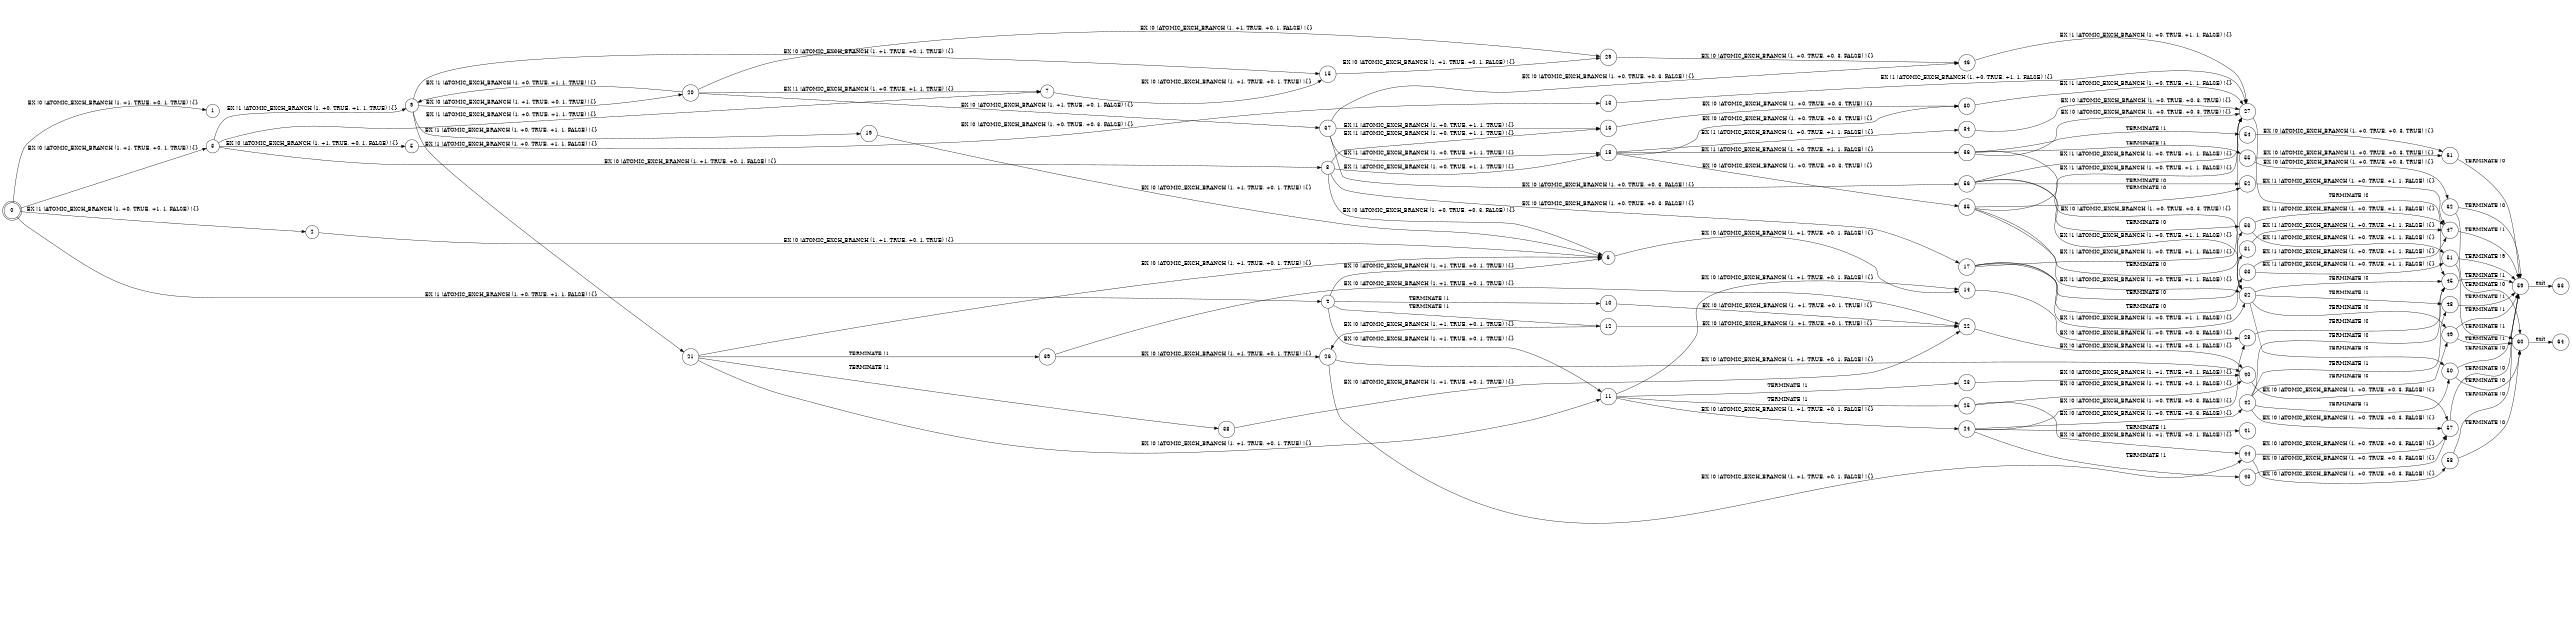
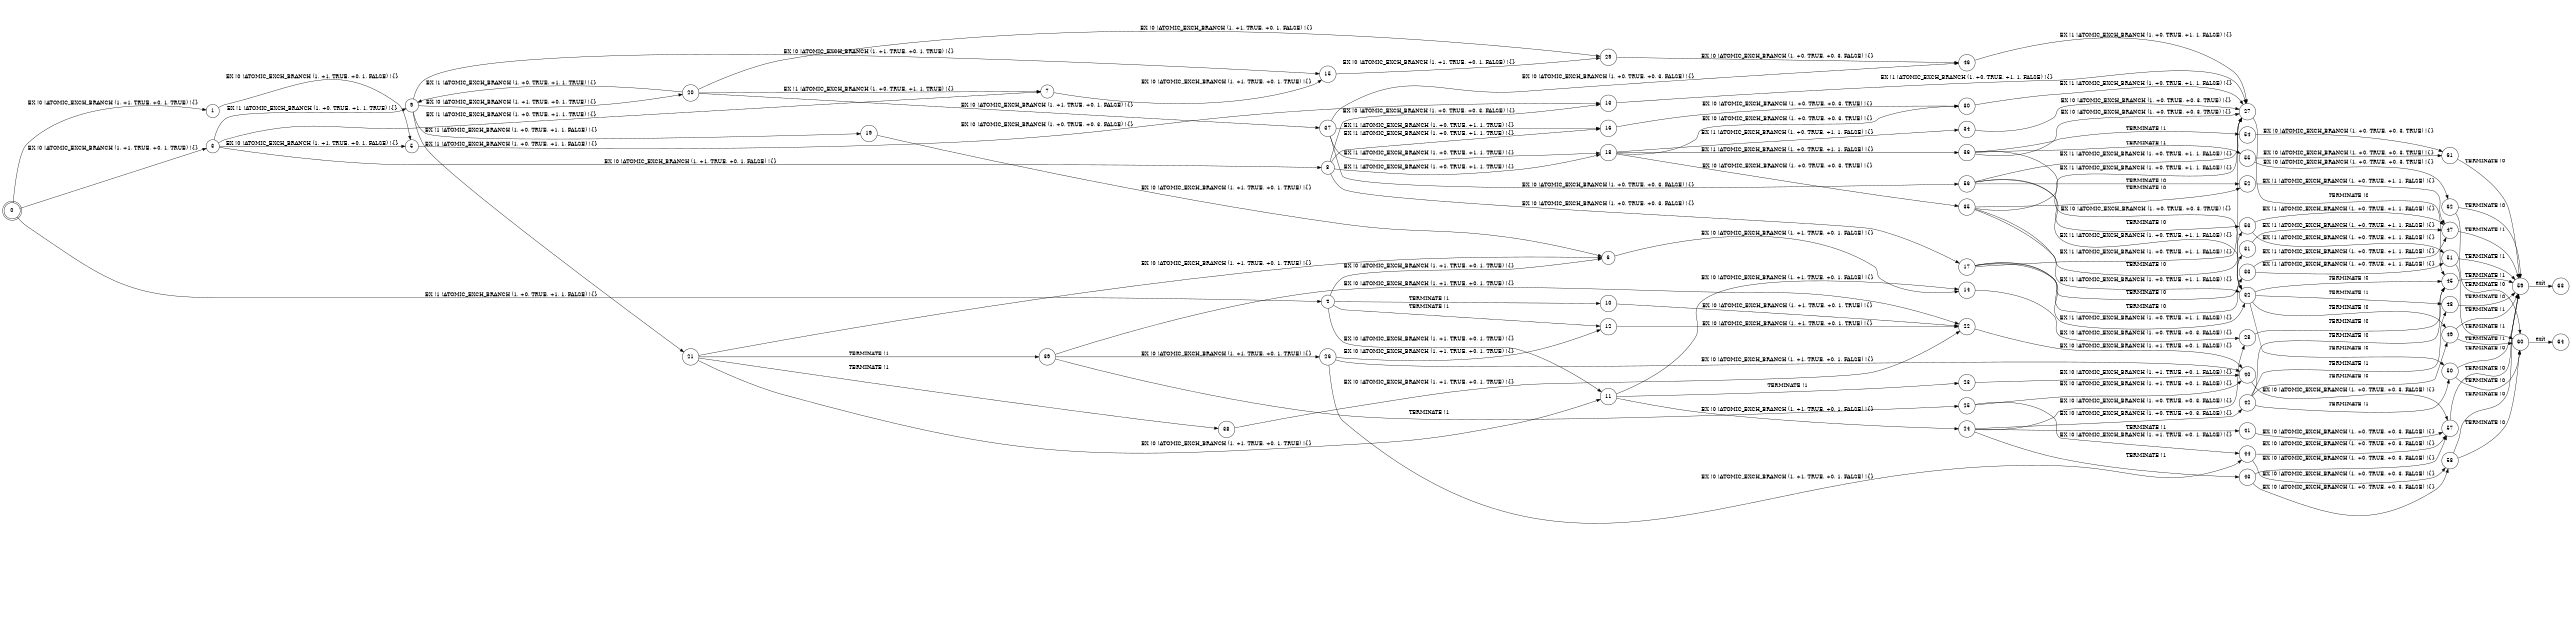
edge "1" -> "5": added, label "EX !0 !ATOMIC_EXCH_BRANCH (1, +1, TRUE, +0, 1, FALSE) !{}"
edge "8" -> "6": now "8" -> "13"
node "2": removed
edge "51" -> "59": label "TERMINATE !9" -> "TERMINATE !1"
edge "48" -> "59": label "TERMINATE !1" -> "TERMINATE !0"
edge "12" -> "26": reversed
edge "11" -> "25": now "39" -> "25"
edge "42" -> "57": now "41" -> "57"
edge "43" -> "58": added, label "EX !0 !ATOMIC_EXCH_BRANCH (1, +0, TRUE, +0, 3, FALSE) !{}"
